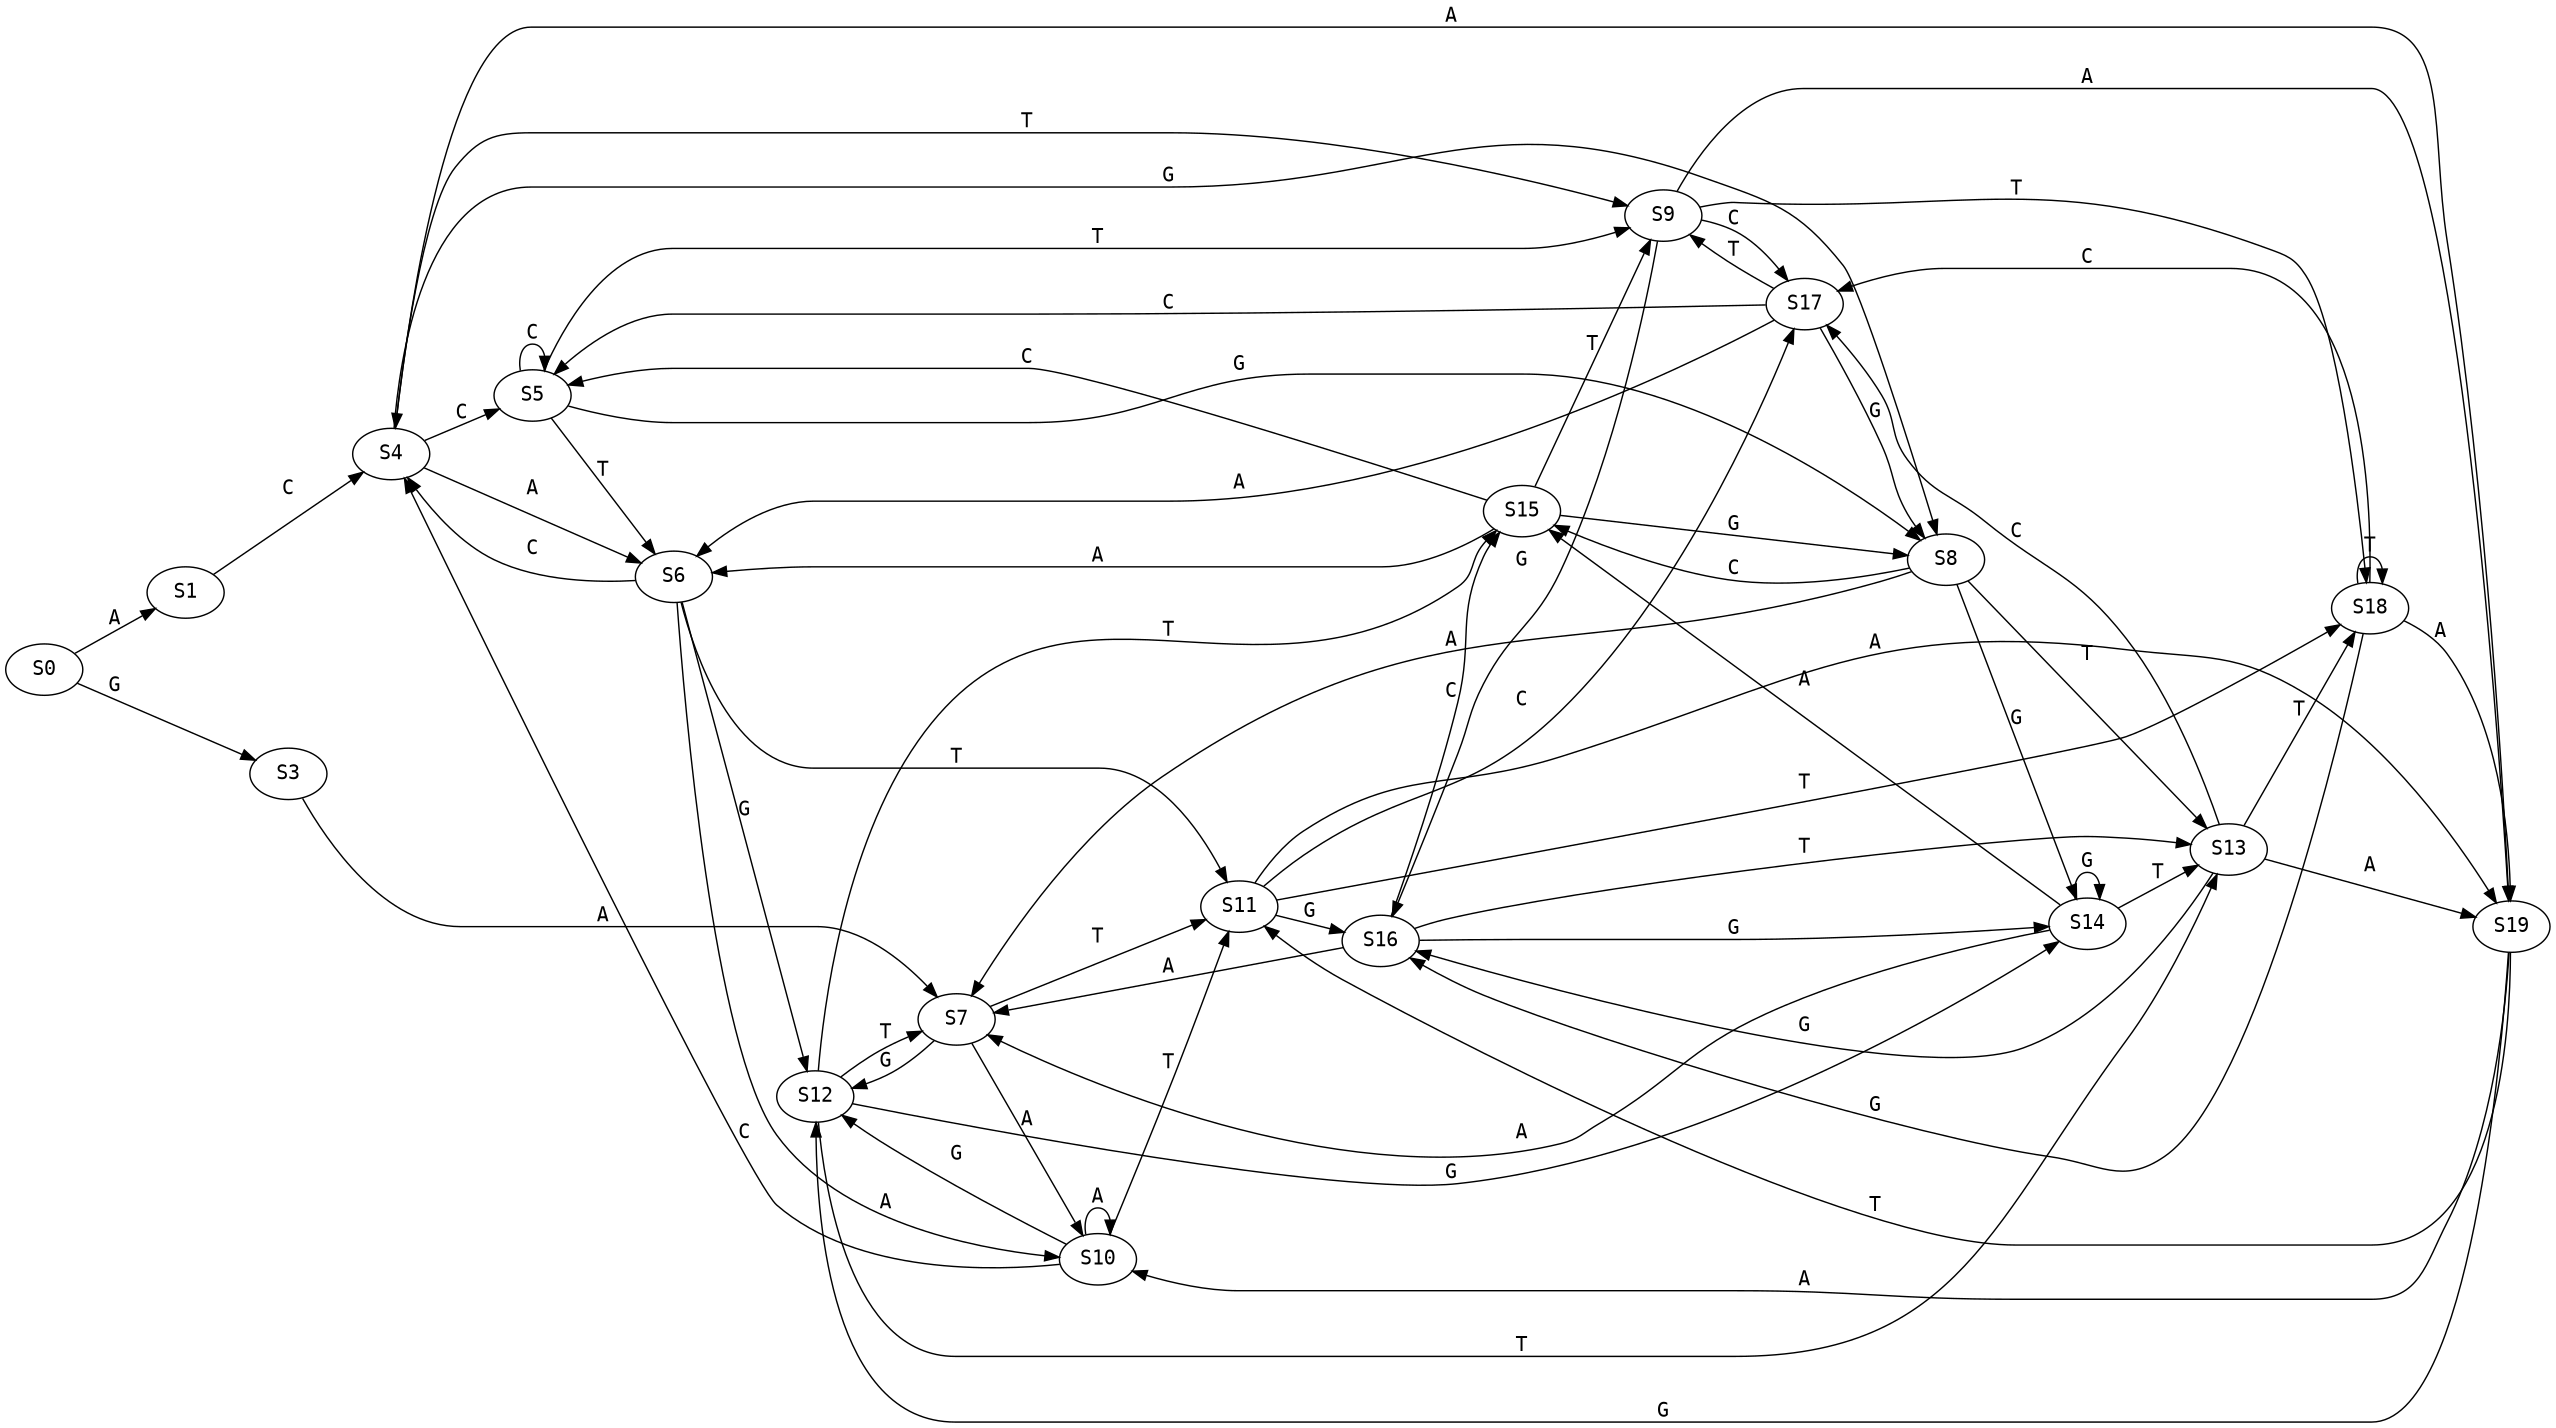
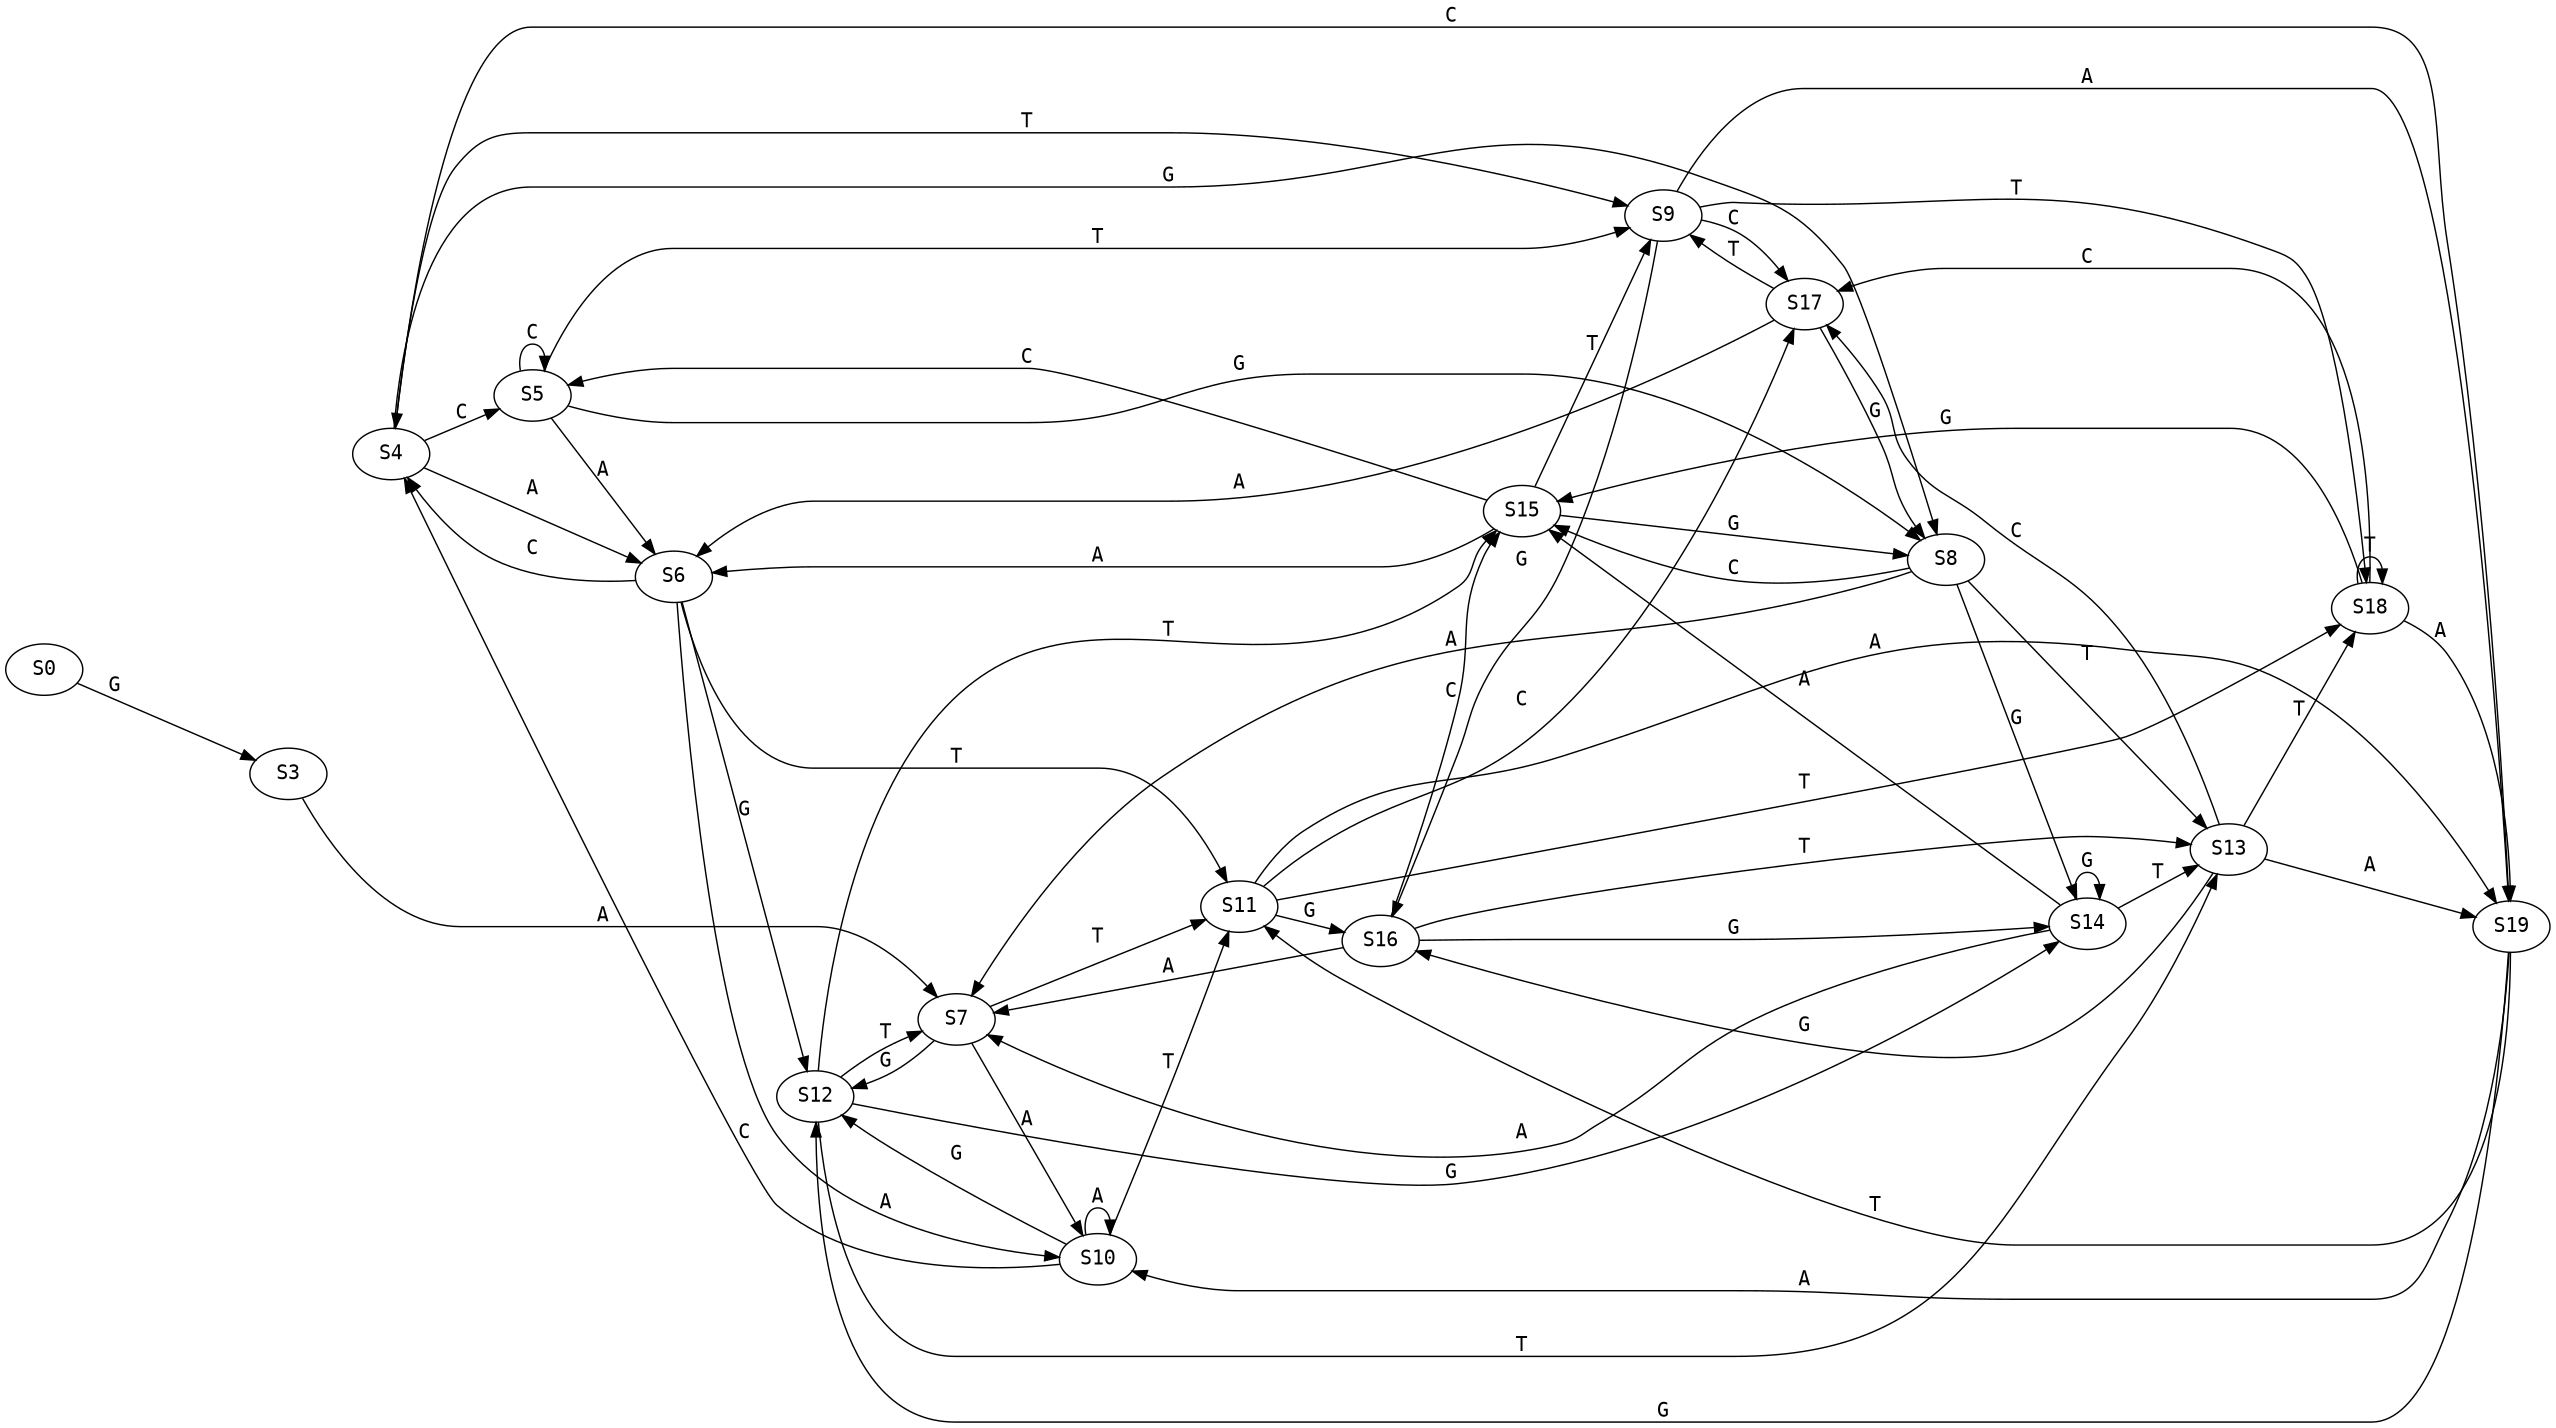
edge "S19" -> "S4": label "A" -> "C"
edge "S17" -> "S5": removed, label "C"
edge "S5" -> "S6": label "T" -> "A"
node "S1": removed
edge "S18" -> "S16": now "S18" -> "S15"
